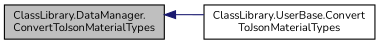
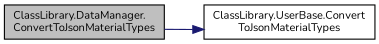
edge "ClassLibrary.UserBase.Convert ToJsonMaterialTypes" -> "ClassLibrary.DataManager. ConvertToJsonMaterialTypes": reversed
